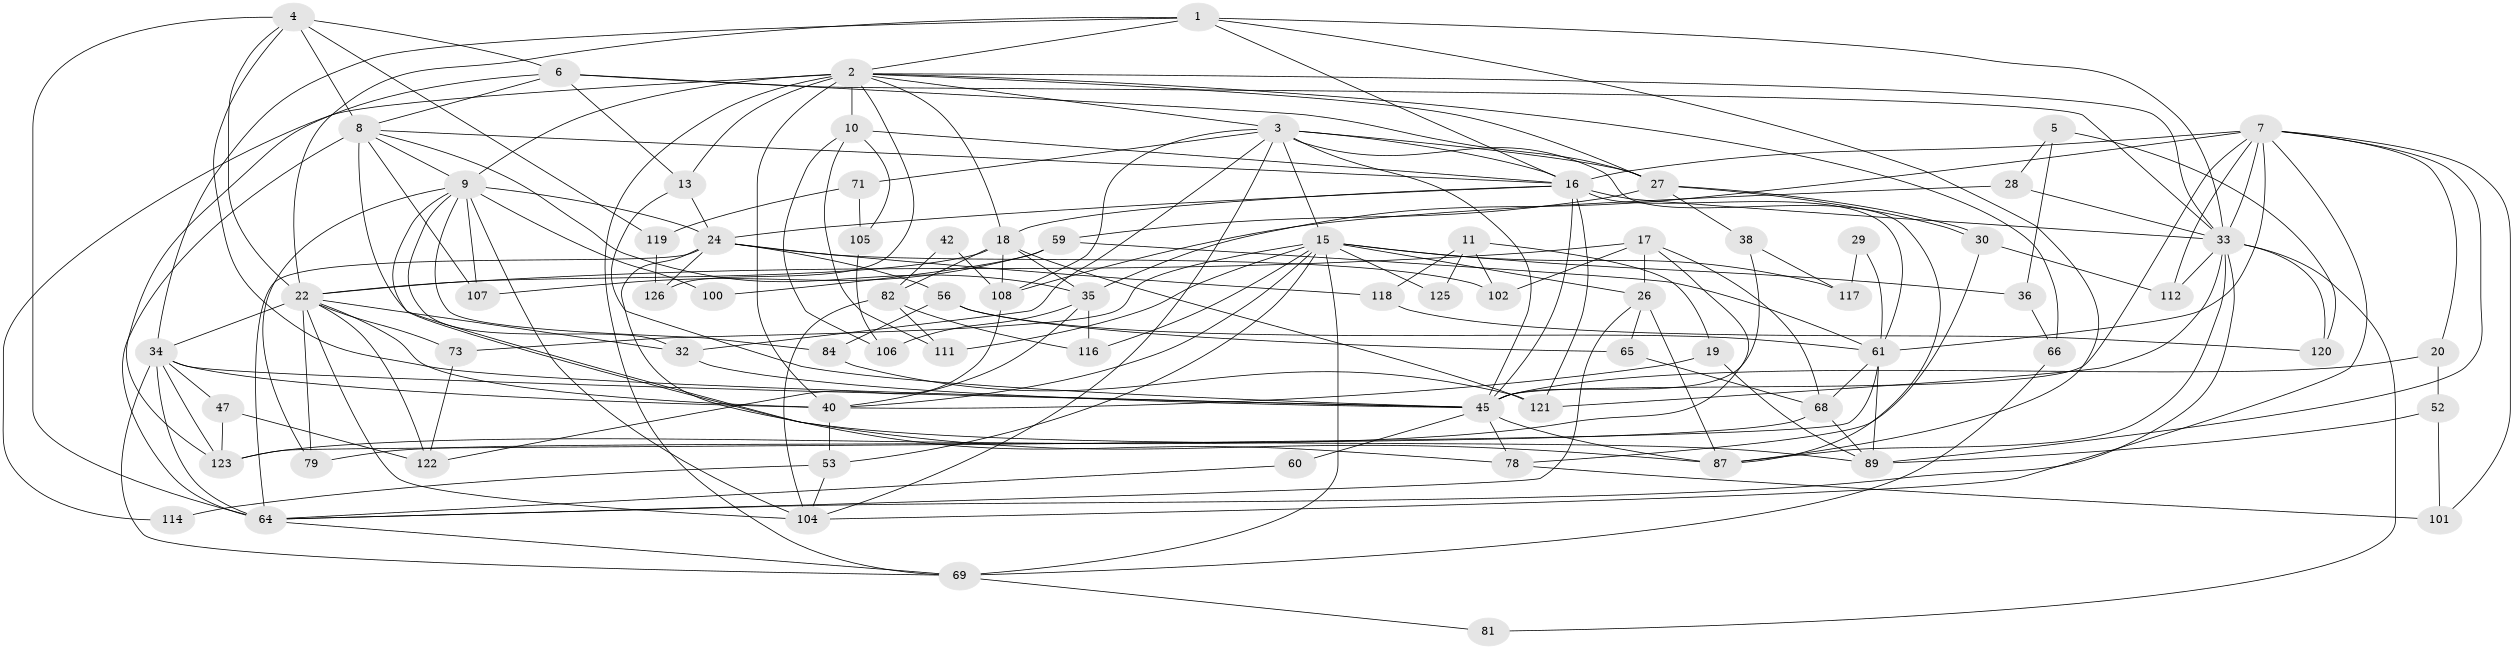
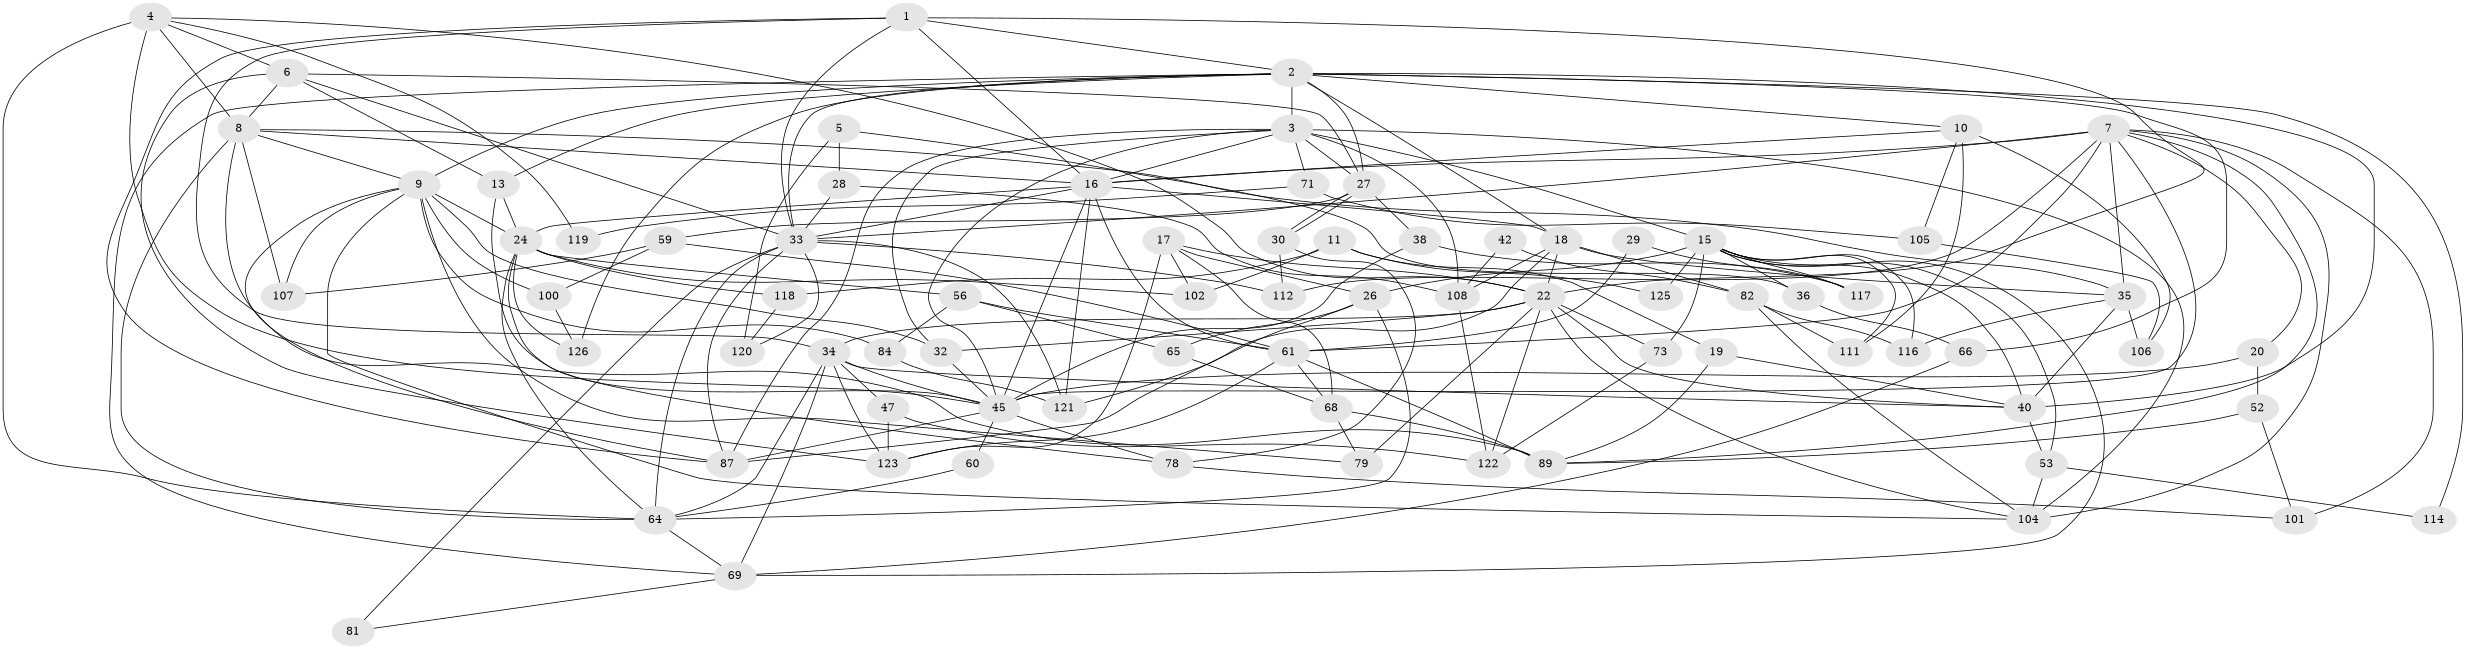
edge "119" -- "126": now "100" -- "126"
